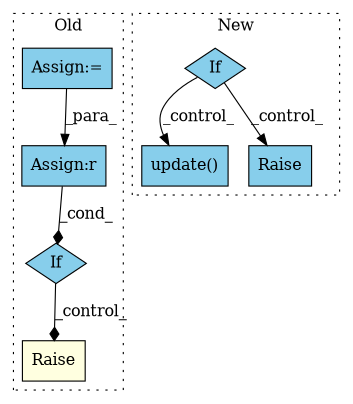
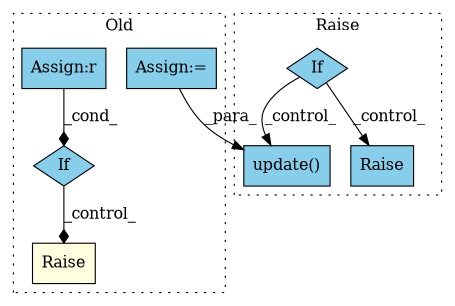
cluster "New": label "New" -> "Raise"
edge "Assign:=" -> "Assign:r": now "Assign:=" -> "update()"
